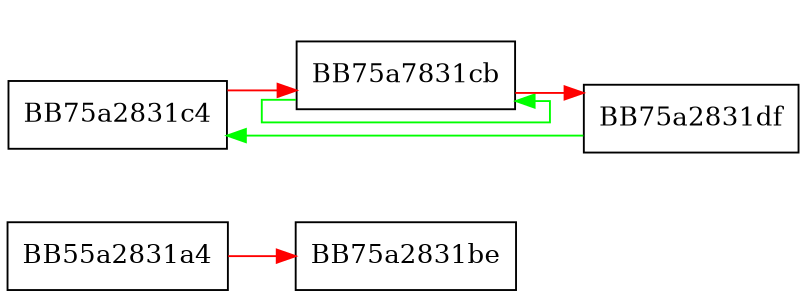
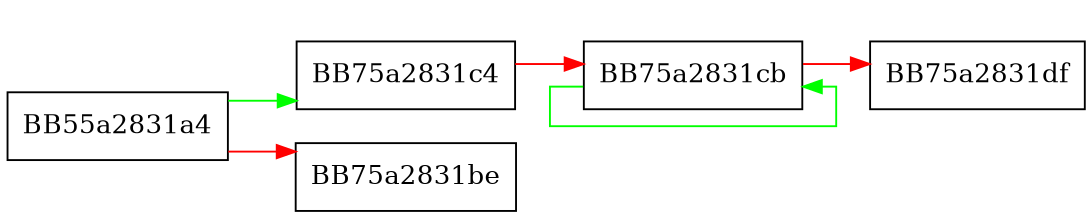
node "BB75a7831cb": label "BB75a7831cb" -> "BB75a2831cb"
edge "BB75a2831df" -> "BB75a2831c4": now "BB55a2831a4" -> "BB75a2831c4"
